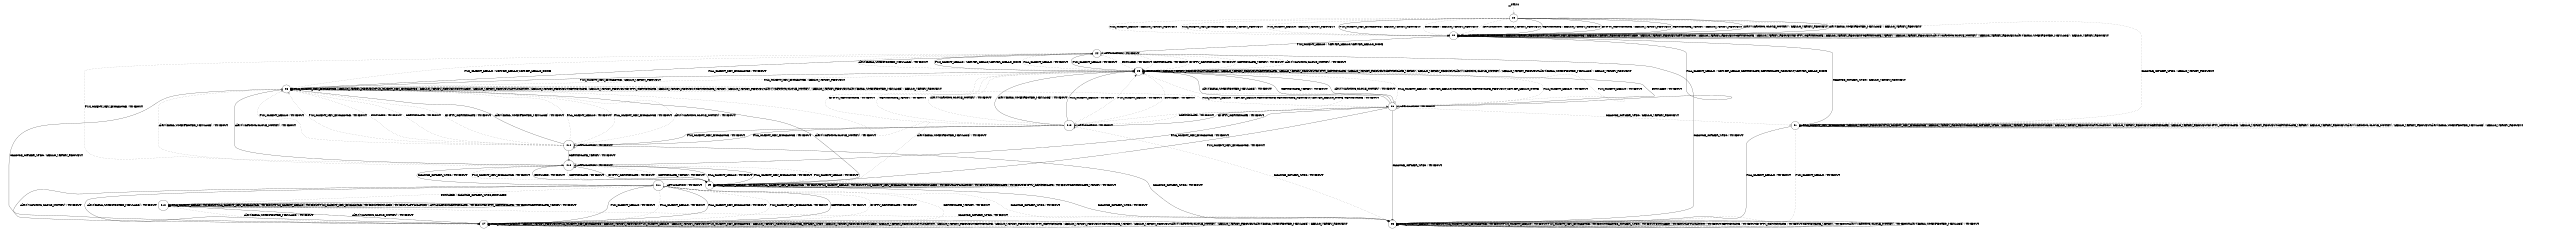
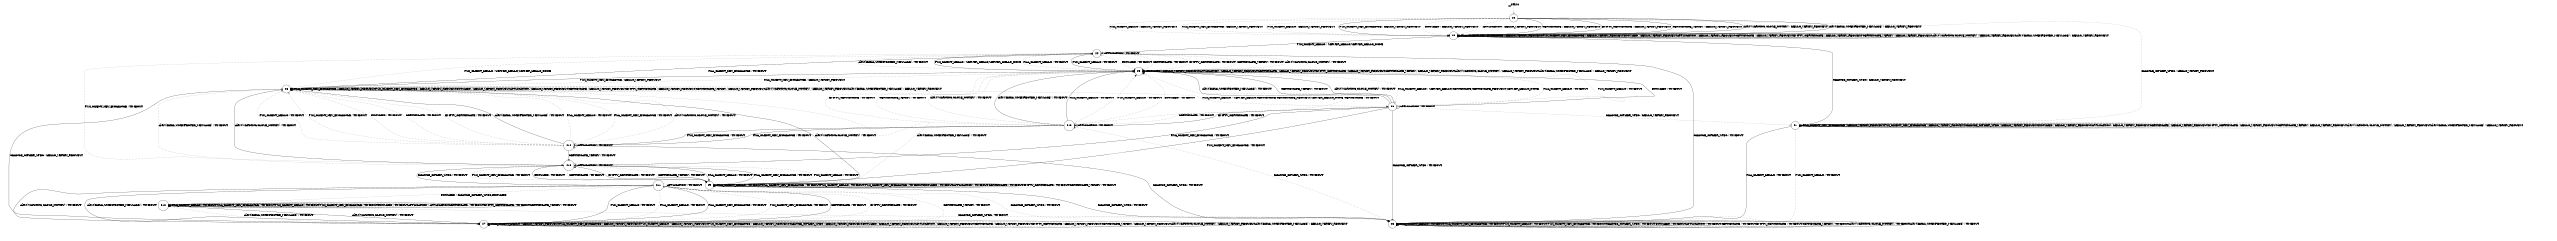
edge "s2" -> "s8": removed, label "RSA_CLIENT_HELLO / SERVER_HELLO,CERTIFICATE,CERTIFICATE_REQUEST,SERVER_HELLO_DONE"
